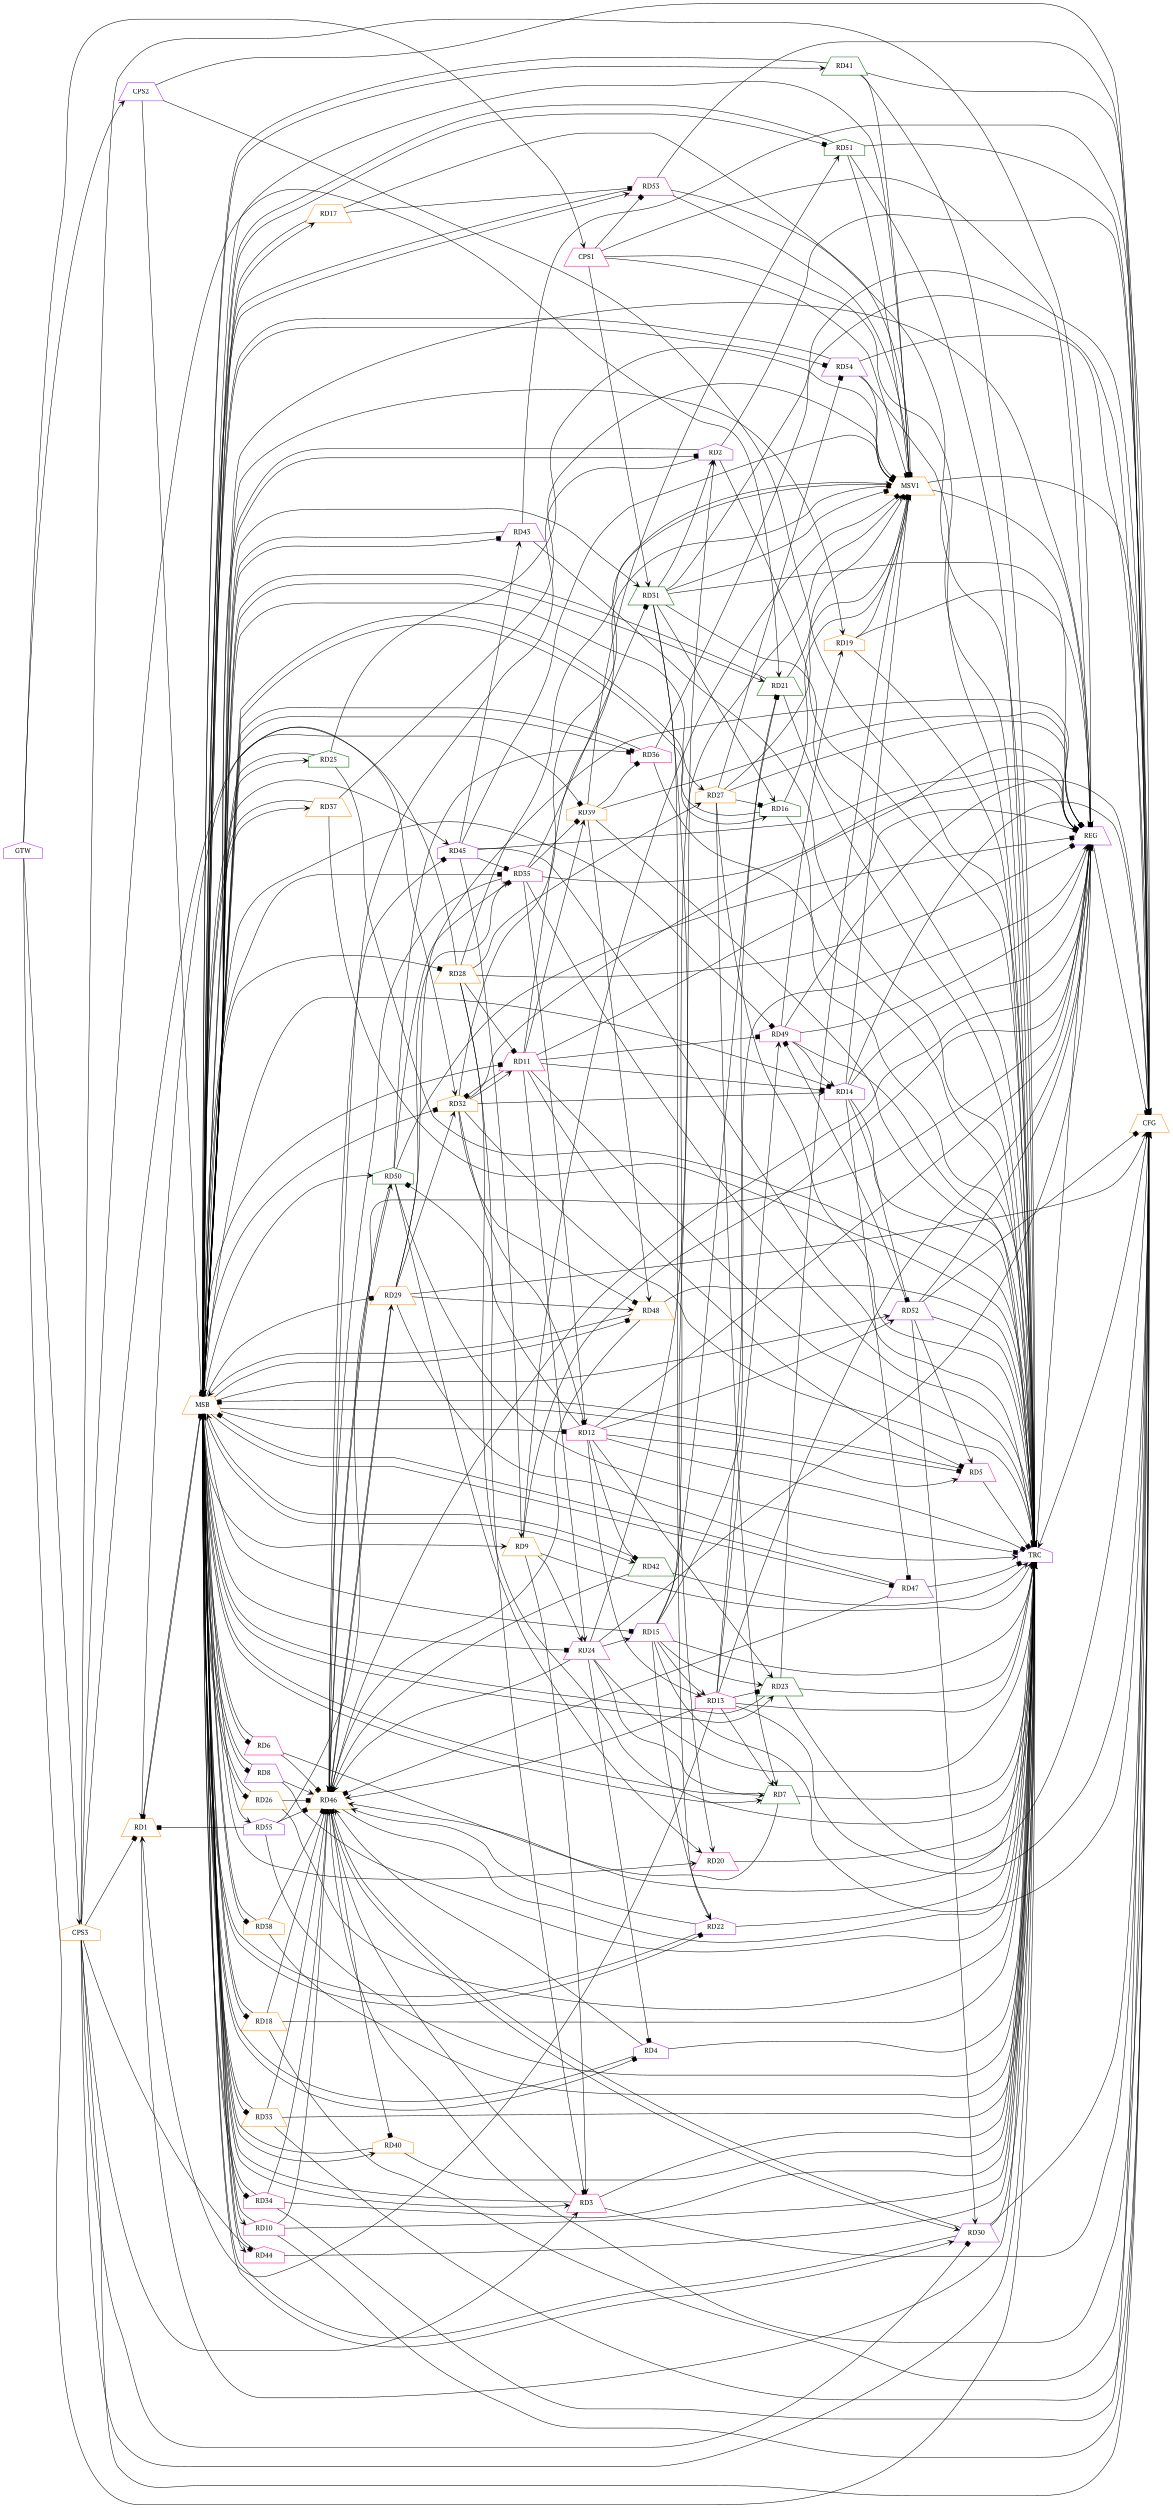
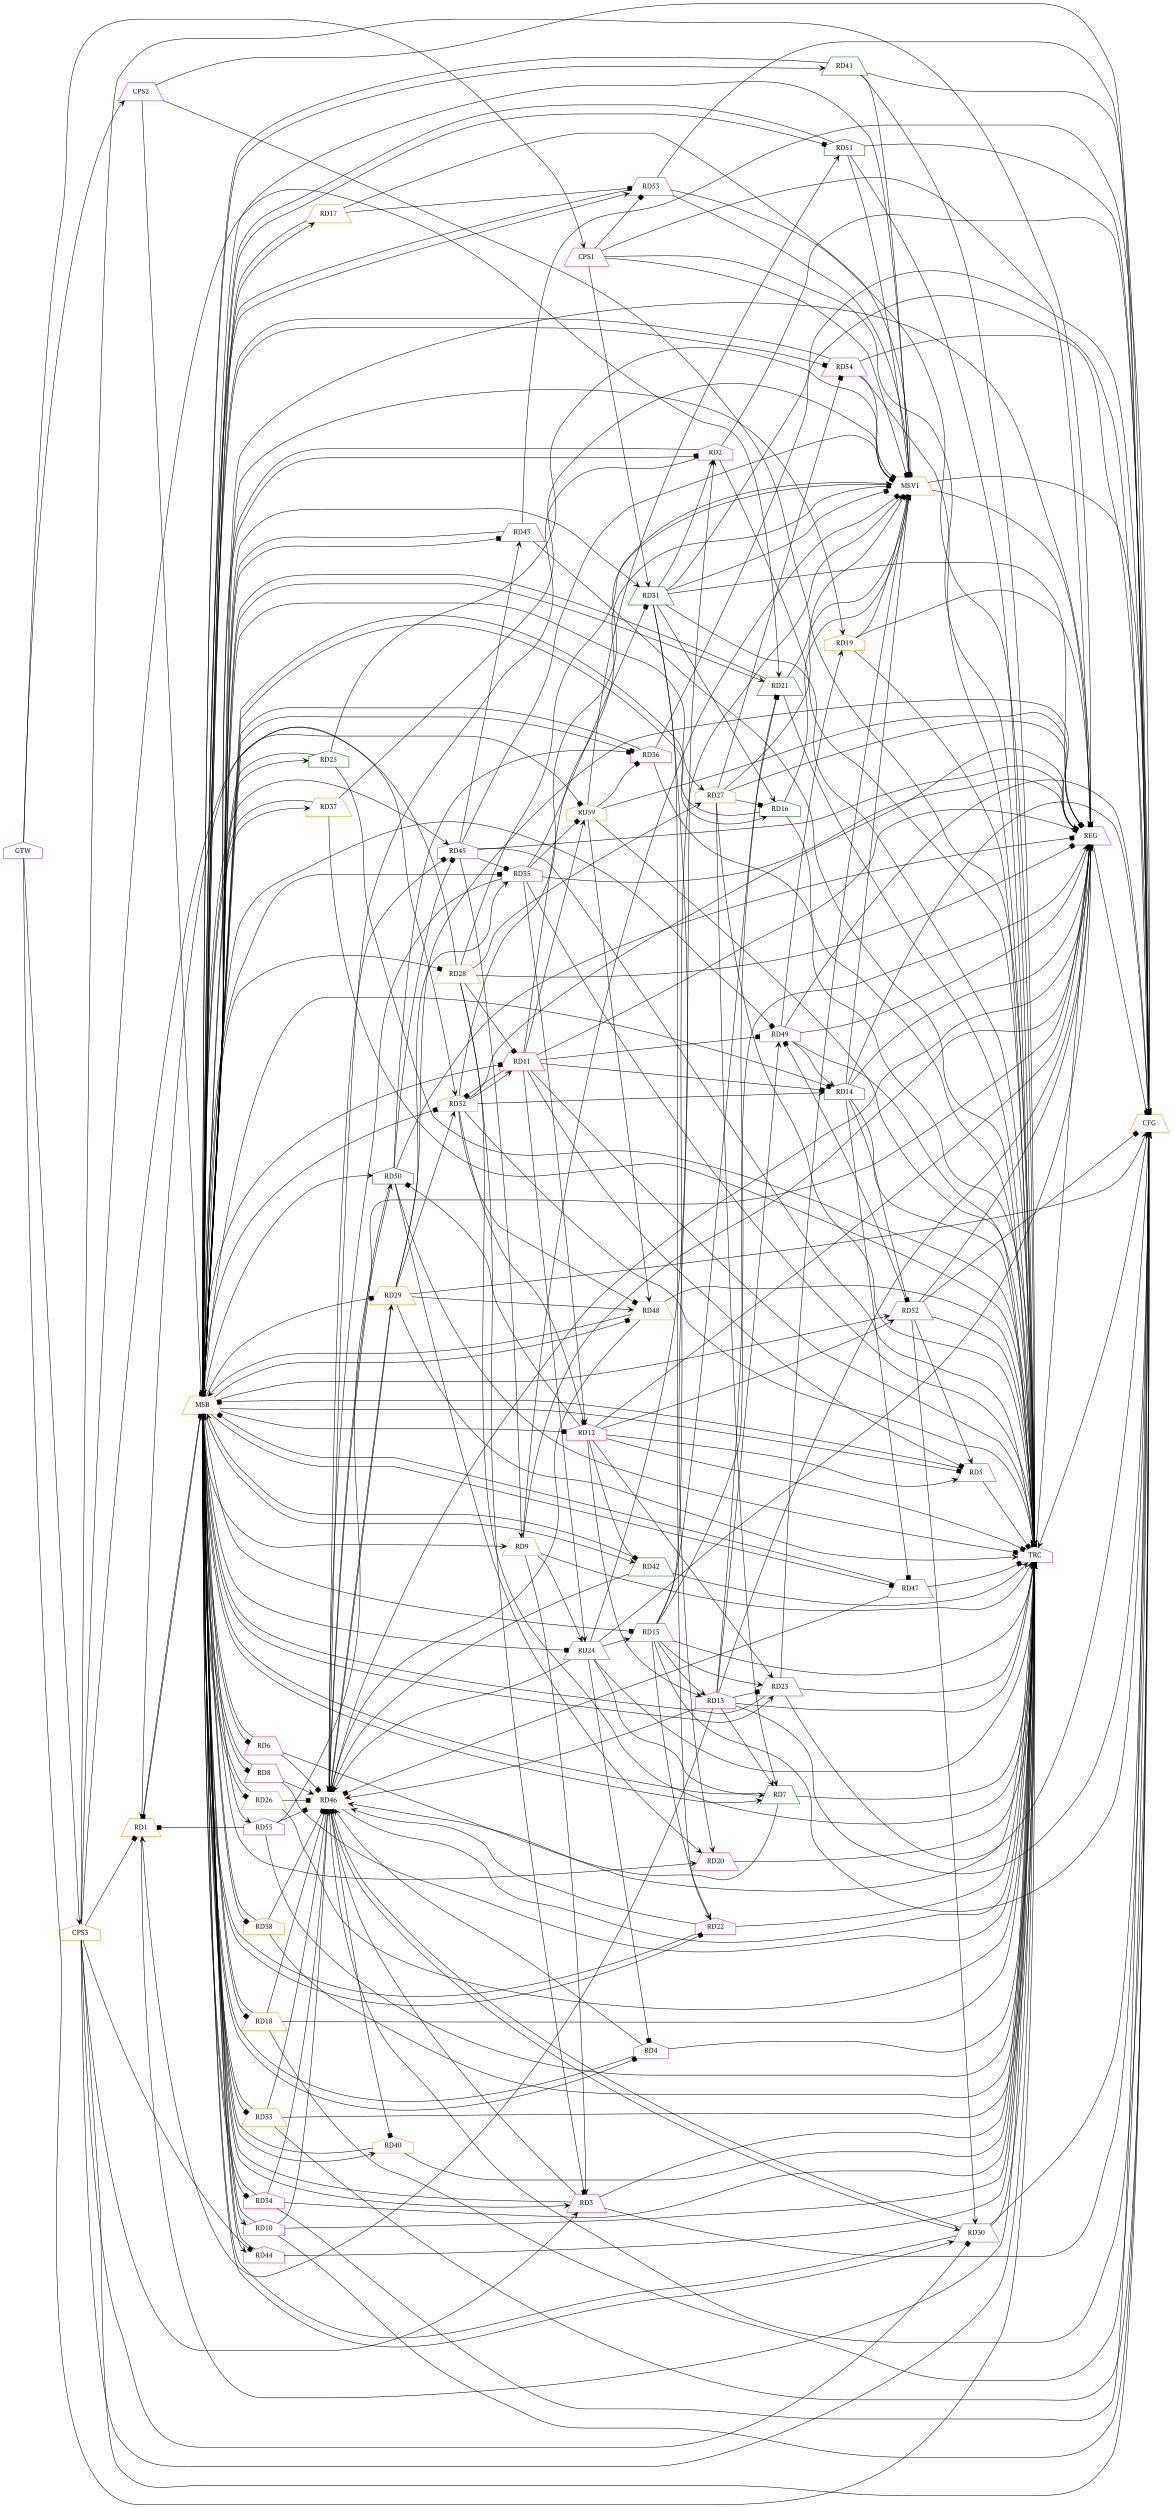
edge "RD50" -> "RD35": now "RD50" -> "RD45"
node "RD14": color purple -> darkgreen
node "RD23": color darkgreen -> purple
